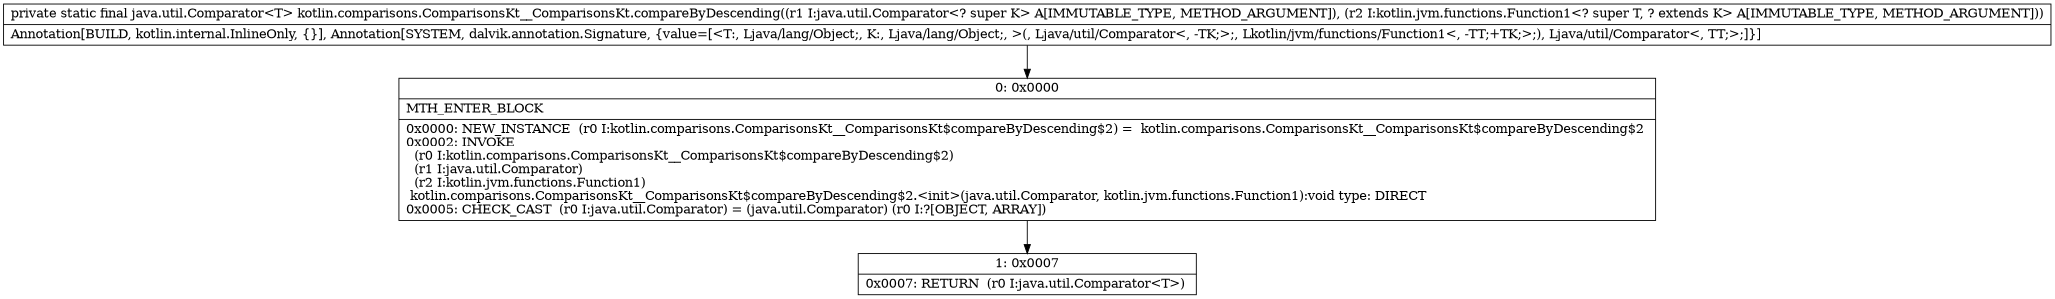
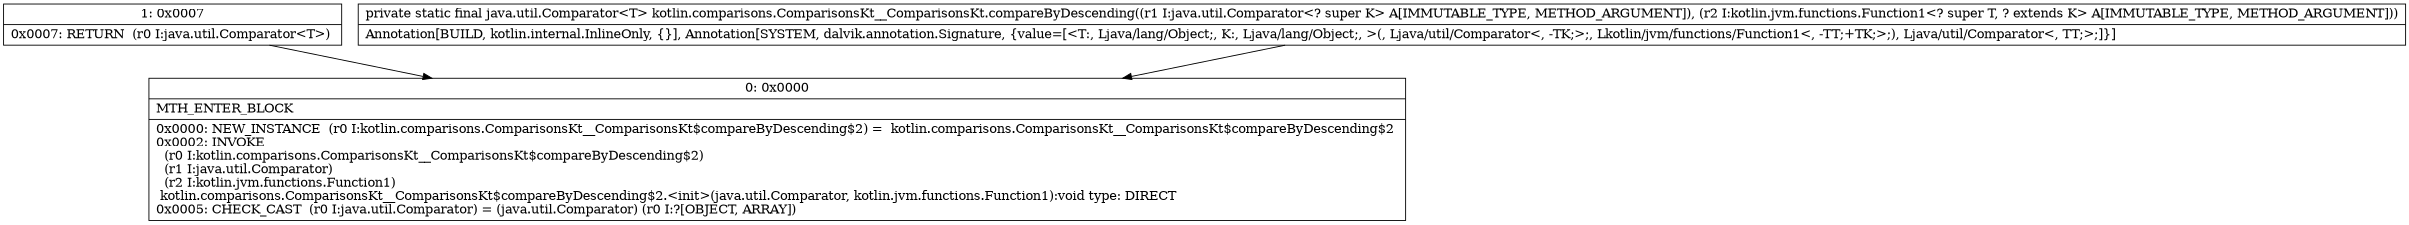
edge "0: 0x0000" -> "1: 0x0007": reversed
